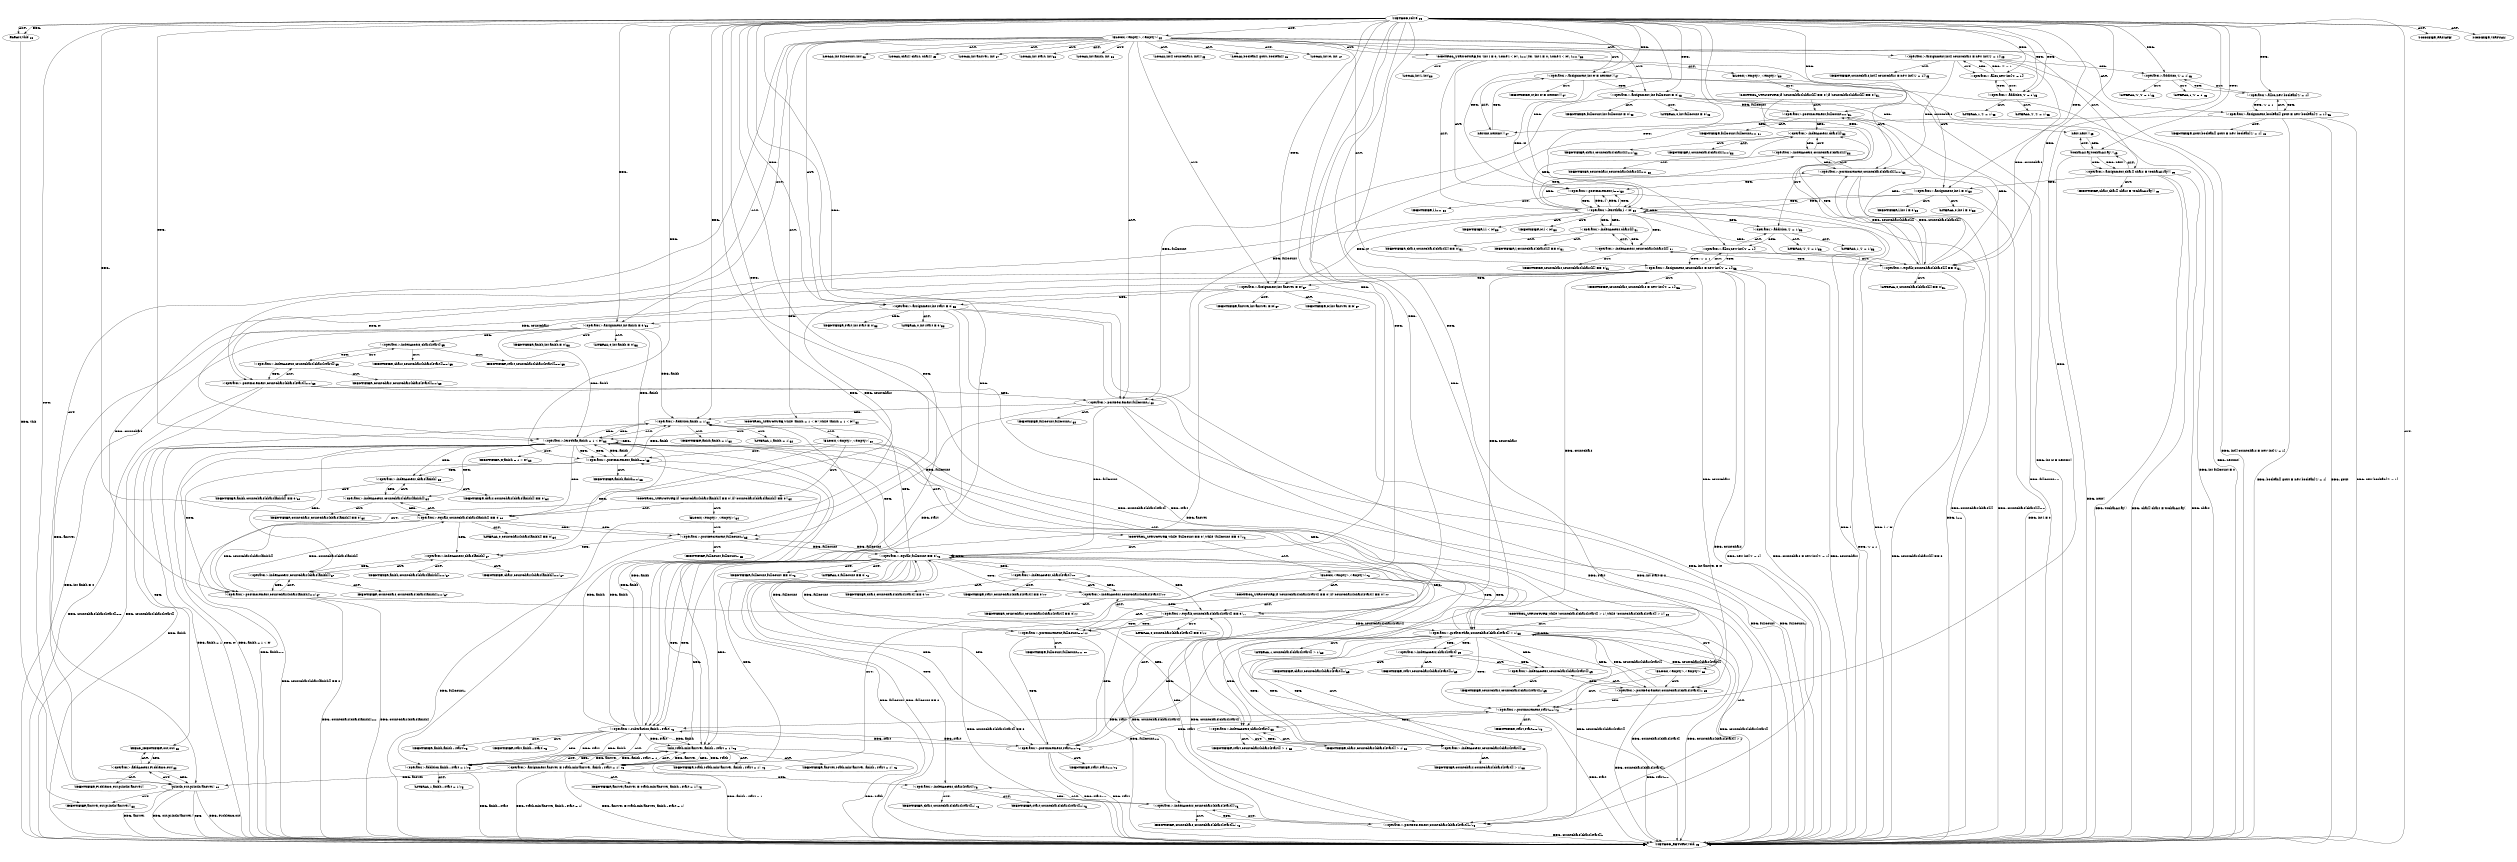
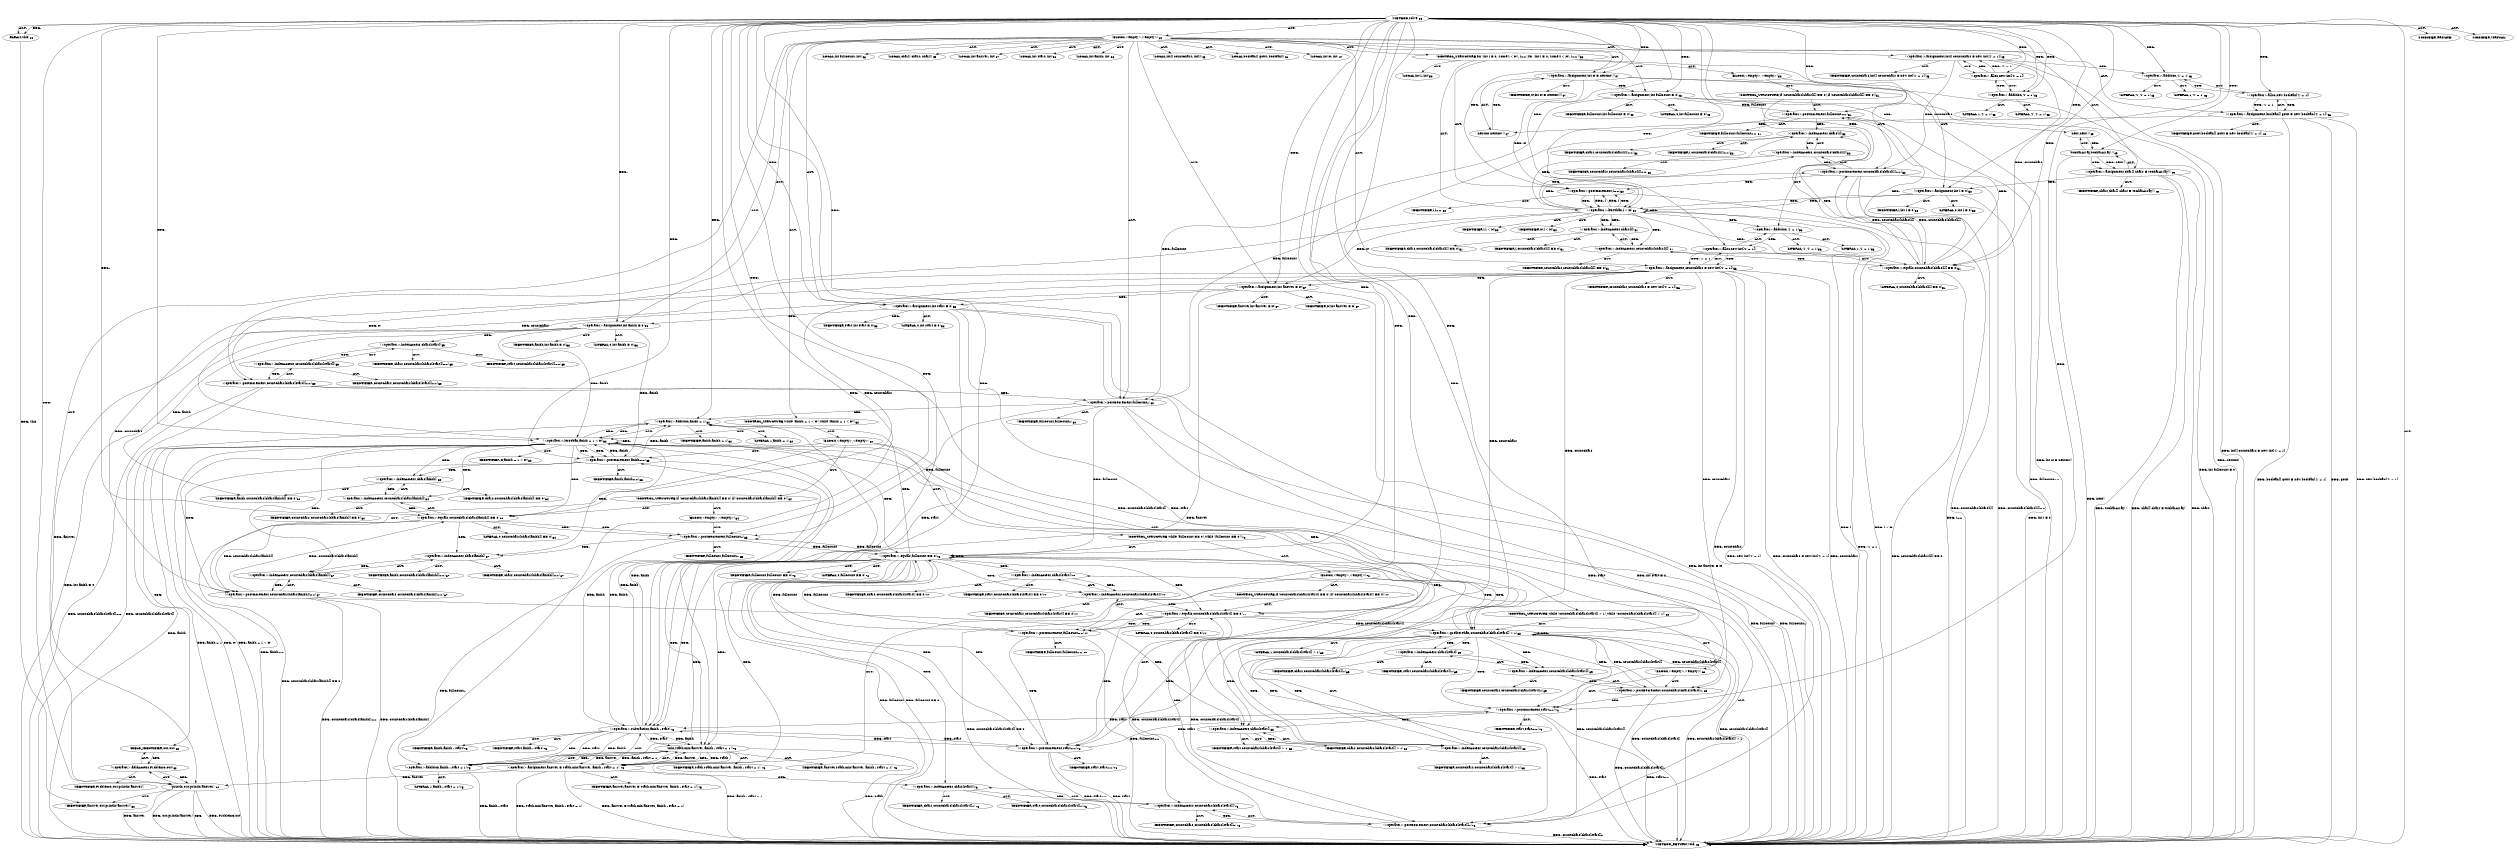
edge "(<operator>.assignment,int finish = 0)" -> "(<operator>.addition,finish + 1)": now "(<operator>.assignment,int finish = 0)" -> "(IDENTIFIER,finish,countChars[chars[finish]] == 0)"
